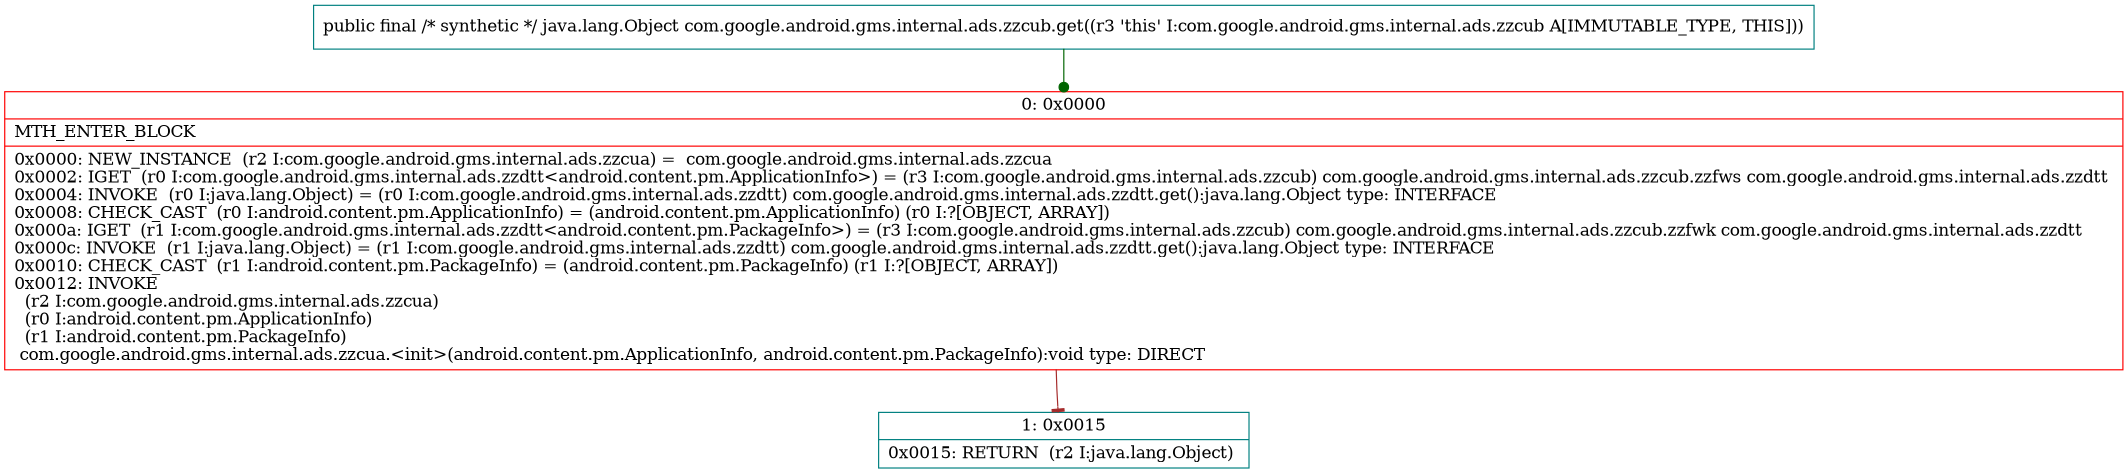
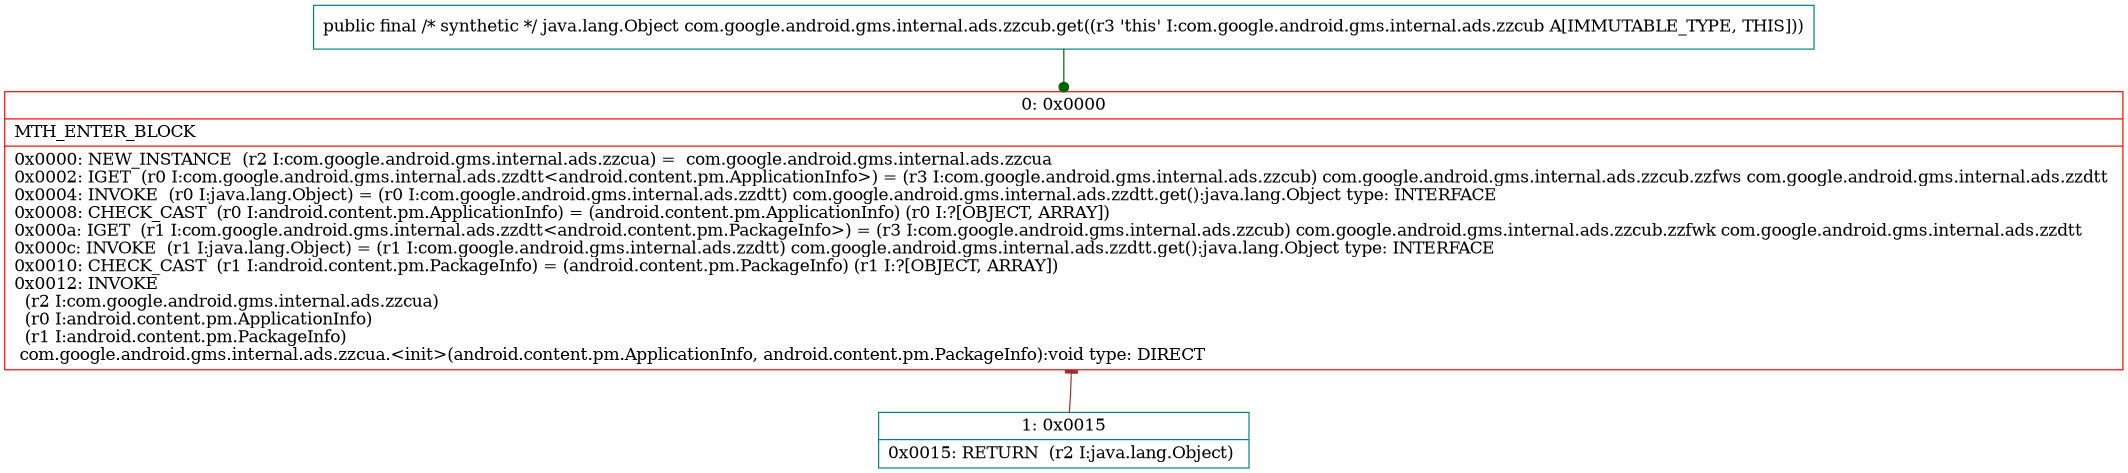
edge "0: 0x0000" -> "1: 0x0015": reversed
